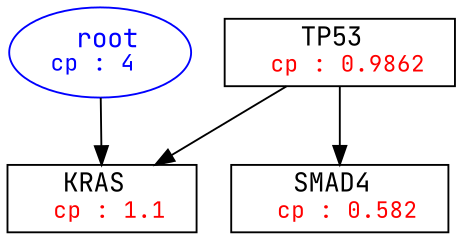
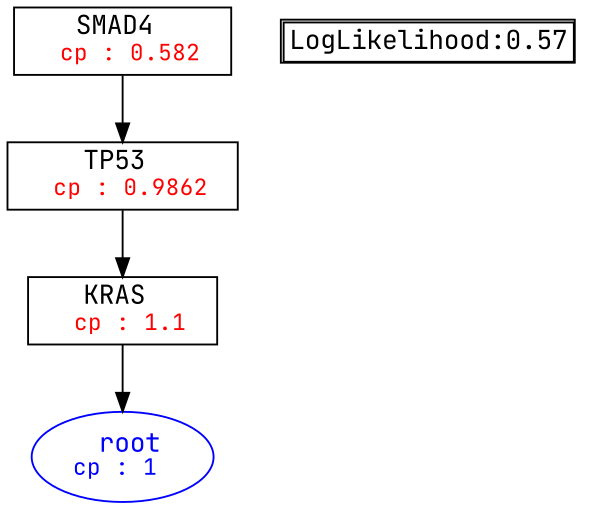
node "LogLikelihood:0.57": added
node "root": text "cp : 4" -> "cp : 1"
edge "TP53" -> "SMAD4": reversed
edge "root" -> "KRAS": reversed
